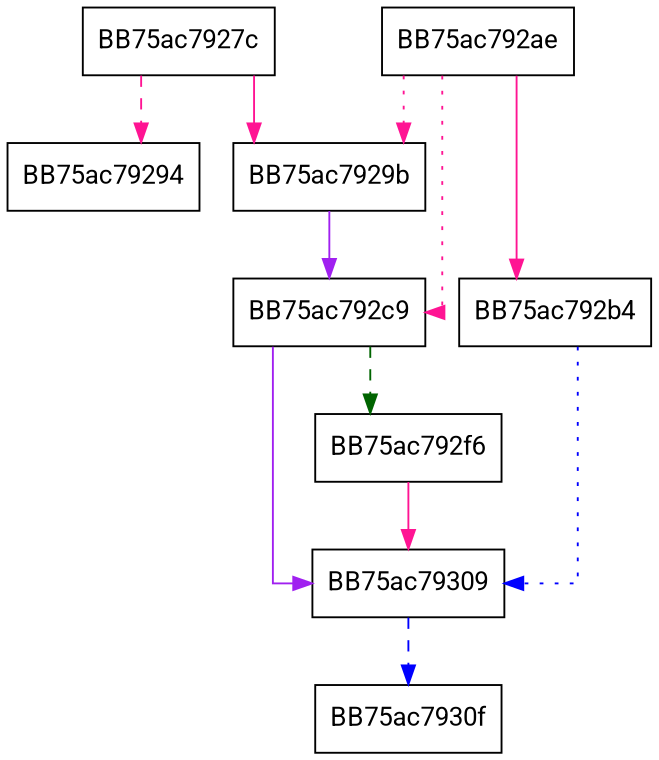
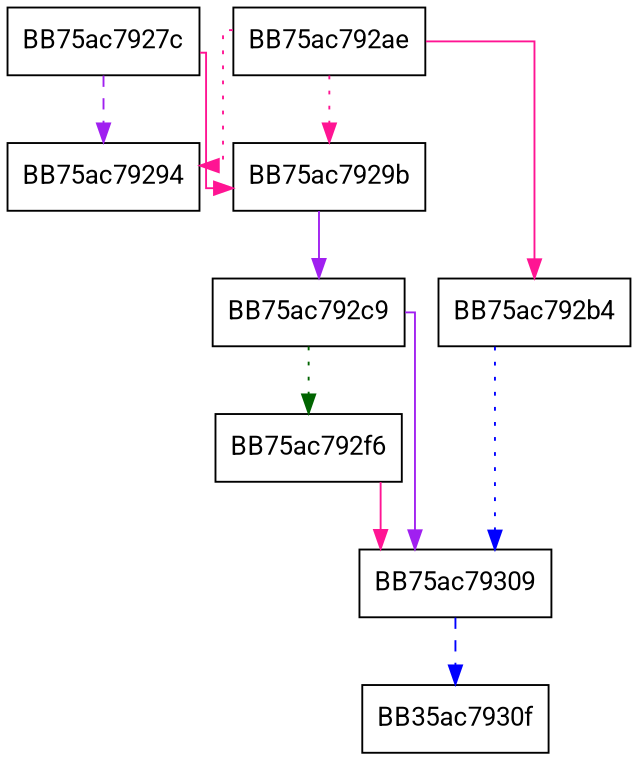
edge "BB75ac7927c" -> "BB75ac79294": color deeppink -> purple
edge "BB75ac792ae" -> "BB75ac792c9": now "BB75ac792ae" -> "BB75ac79294"
edge "BB75ac792c9" -> "BB75ac792f6": style dashed -> dotted
node "BB75ac7930f": label "BB75ac7930f" -> "BB35ac7930f"
